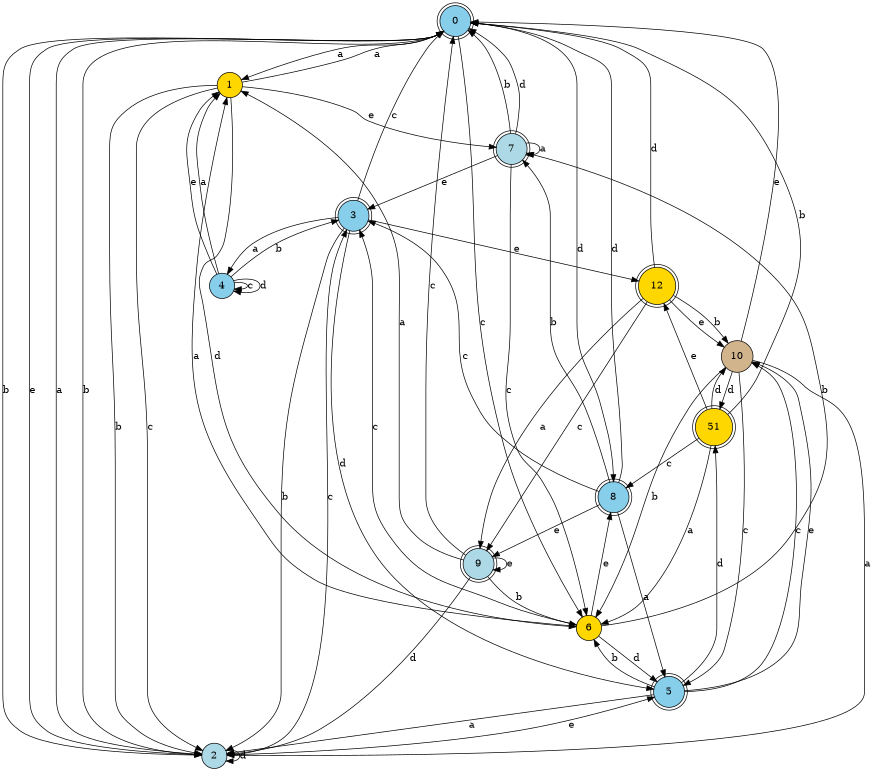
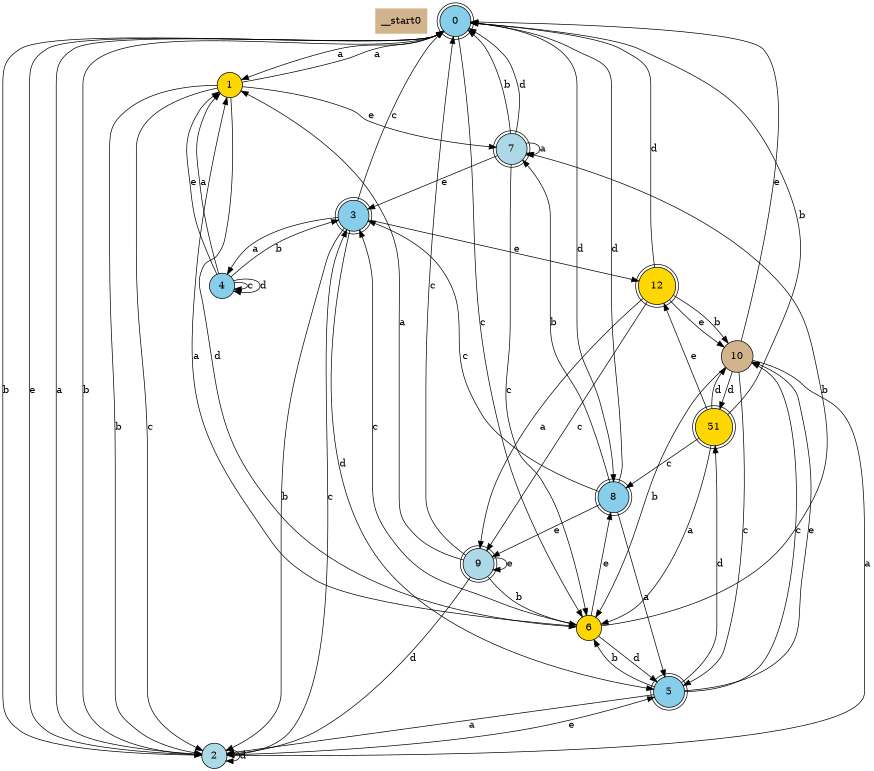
node "__start0": added
